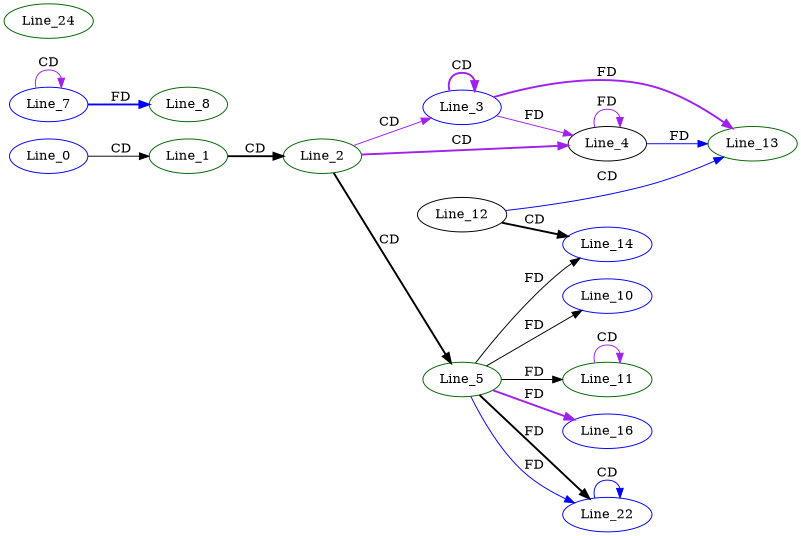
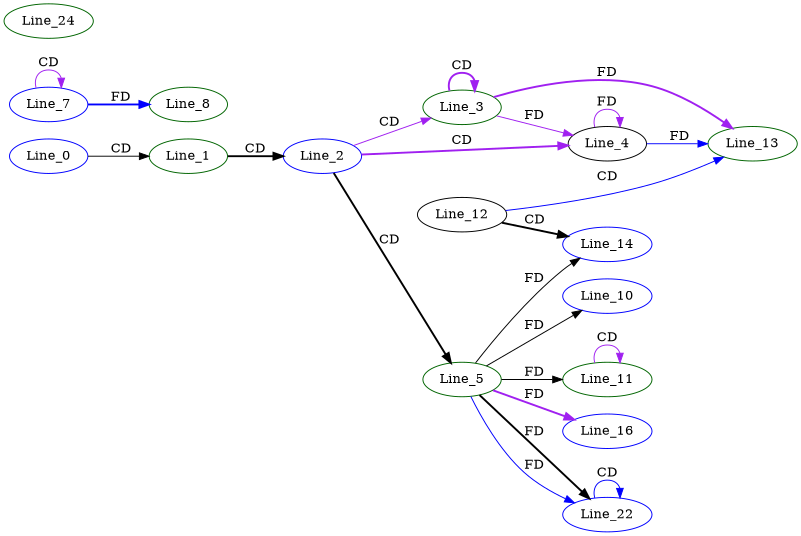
node "Line_3": color blue -> darkgreen
node "Line_2": color darkgreen -> blue
